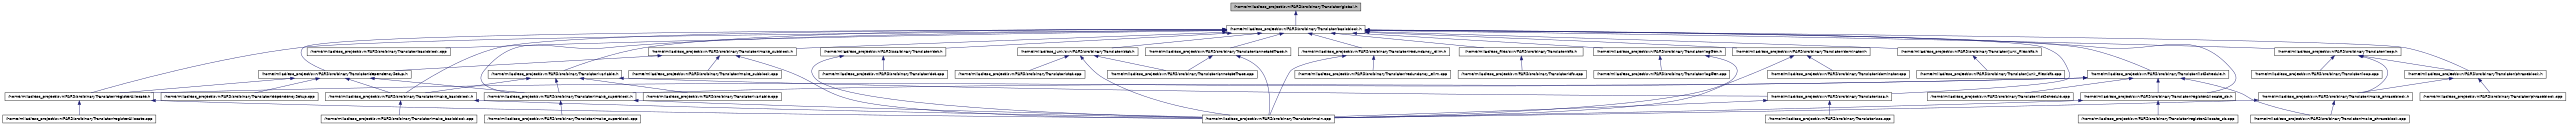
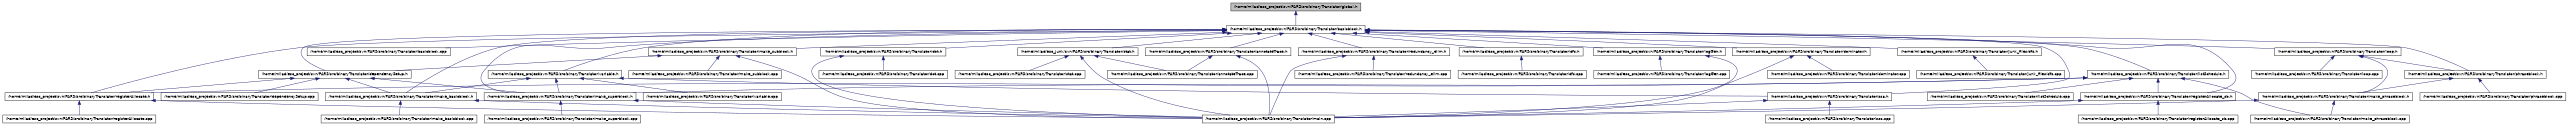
node "/home/milad/esc_project/svn/PARS/ssa/binaryTranslator/dot.h": label "/home/milad/esc_project/svn/PARS/ssa/binaryTranslator/dot.h" -> "/home/milad/esc_project/svn/PARS/src/binaryTranslator/dot.h"
node "/home/milad/esc_files/svn/PARS/src/binaryTranslator/dfs.h": label "/home/milad/esc_files/svn/PARS/src/binaryTranslator/dfs.h" -> "/home/milad/esc_project/svn/PARS/src/binaryTranslator/dfs.h"
